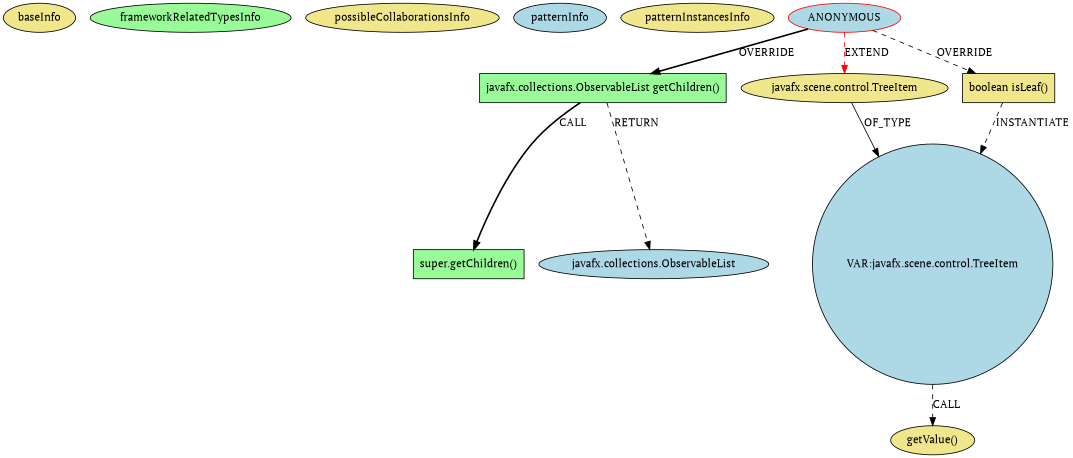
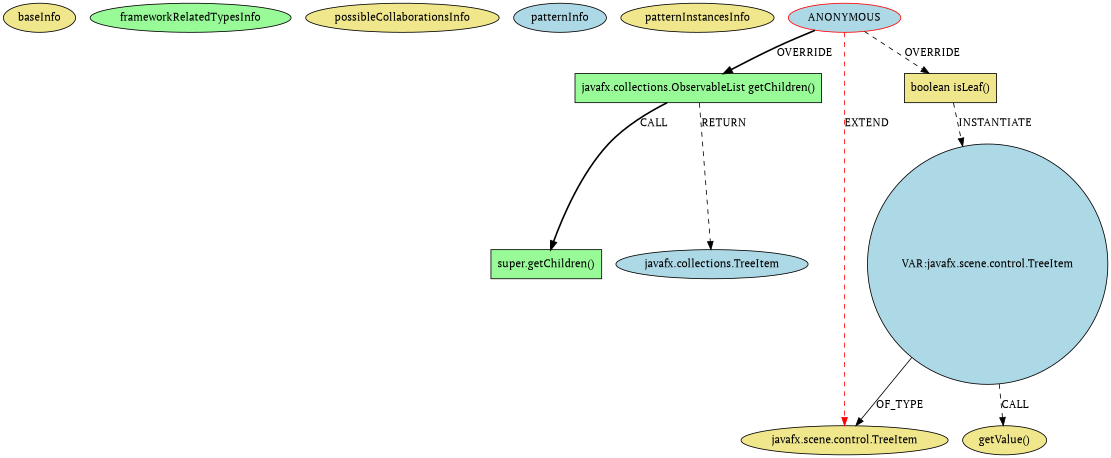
edge "javafx.scene.control.TreeItem" -> "VAR:javafx.scene.control.TreeItem": reversed
node "javafx.collections.ObservableList": label "javafx.collections.ObservableList" -> "javafx.collections.TreeItem"
